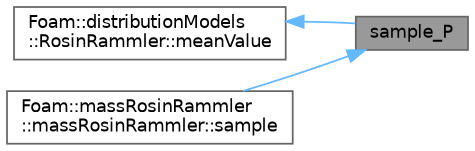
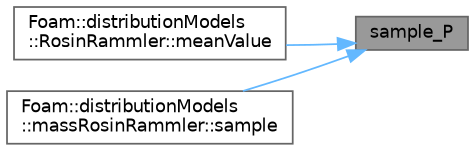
edge "sample_P" -> "Foam::distributionModels ::RosinRammler::meanValue": reversed
node "Foam::massRosinRammler ::massRosinRammler::sample": label "Foam::massRosinRammler ::massRosinRammler::sample" -> "Foam::distributionModels ::massRosinRammler::sample"
